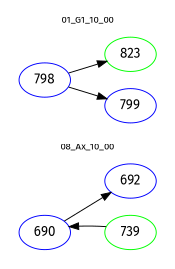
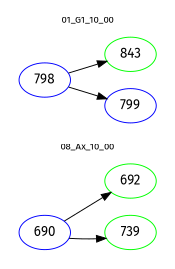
node "823": label "823" -> "843"
node "692": color blue -> green
edge "739" -> "690": reversed
